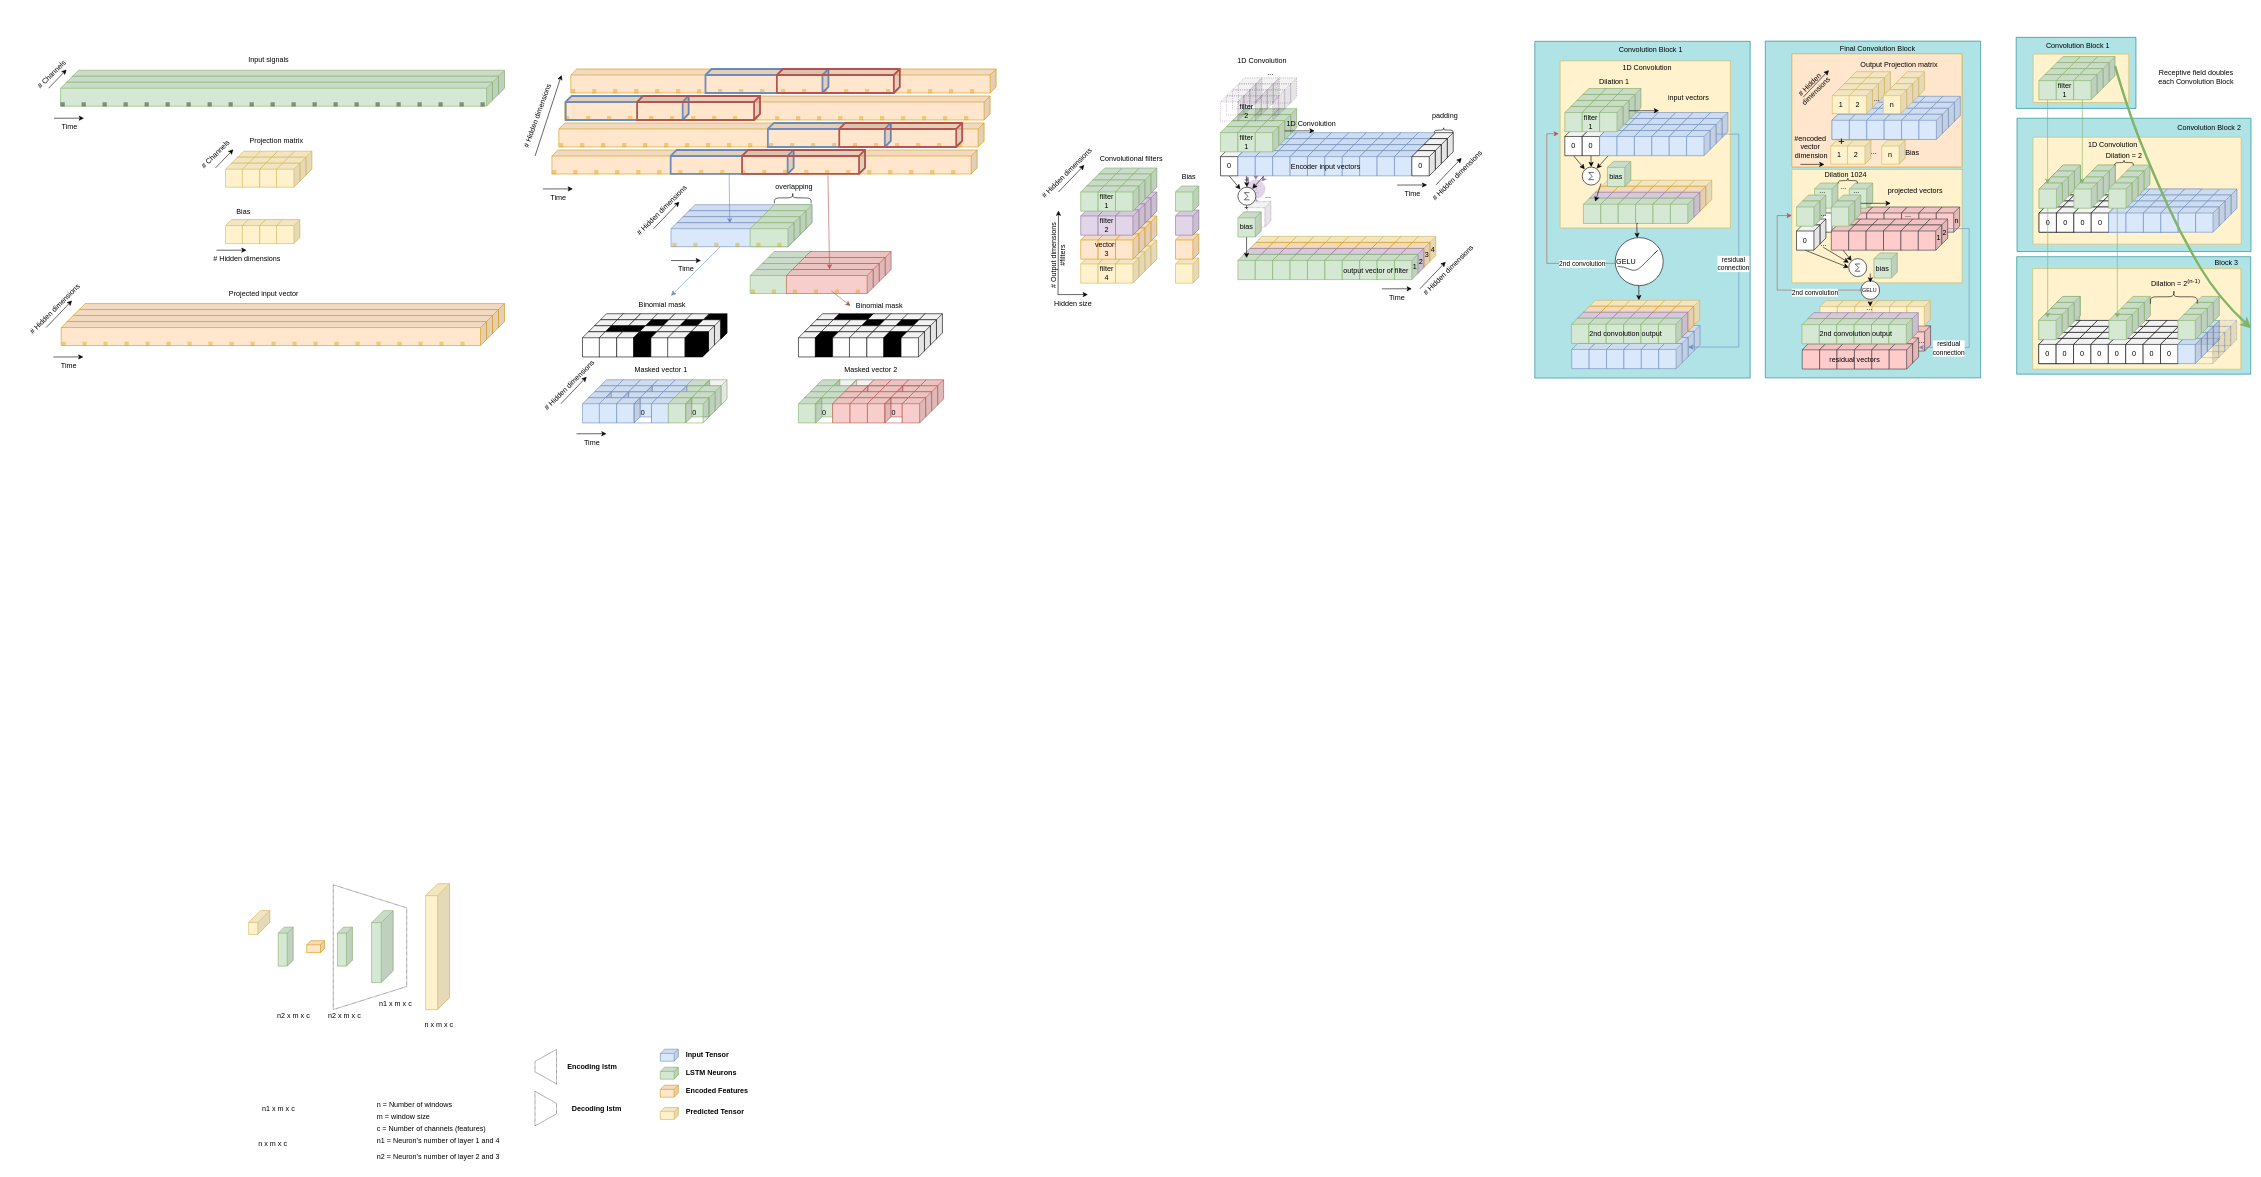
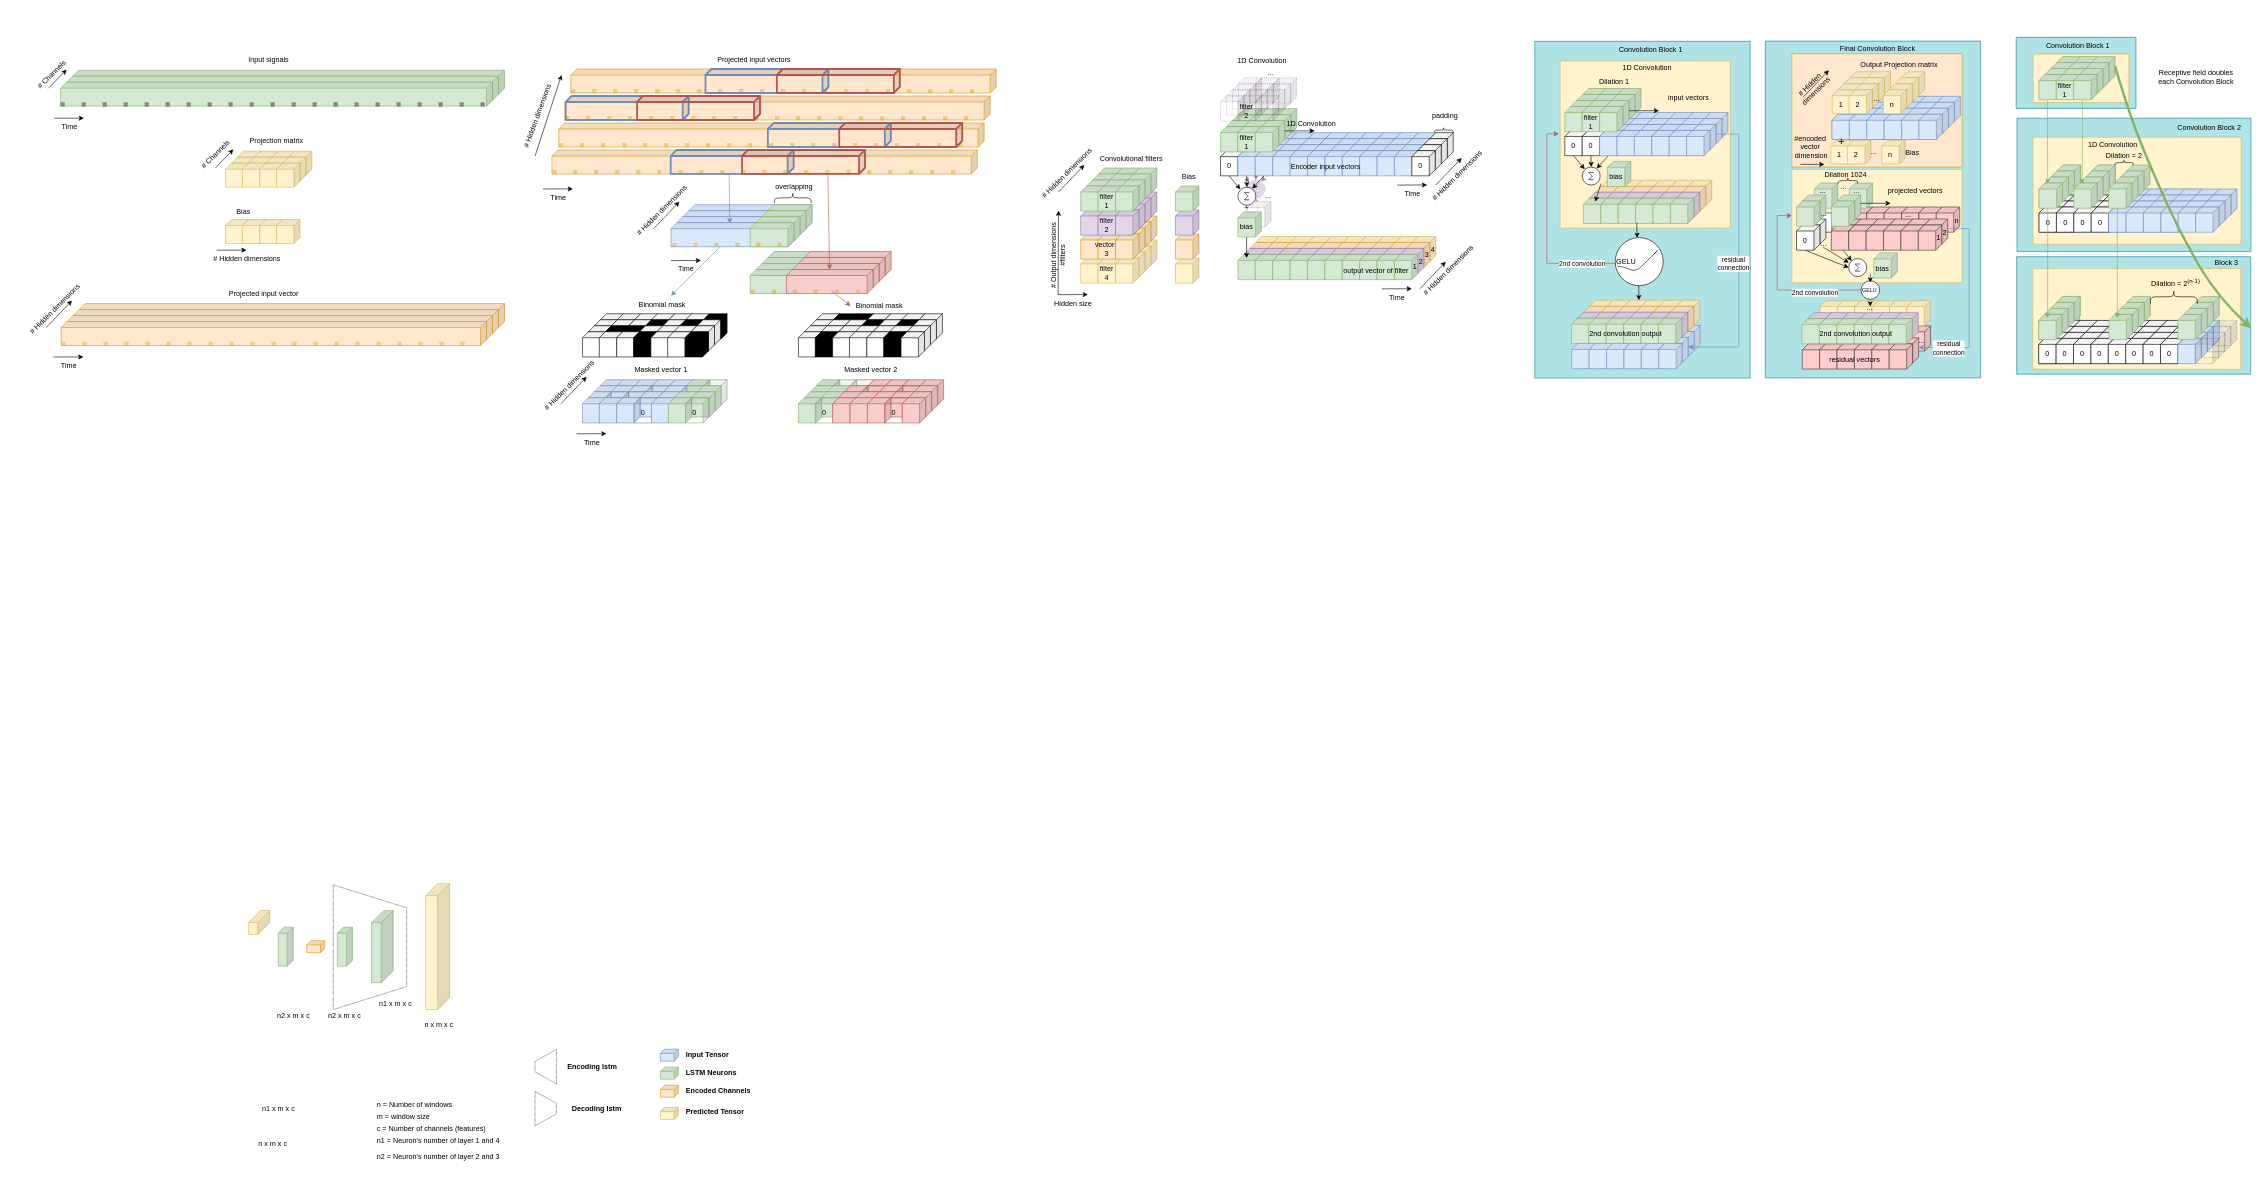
node "Projected input vectors": added
node "Encoded Features": label "Encoded Features" -> "Encoded Channels"
